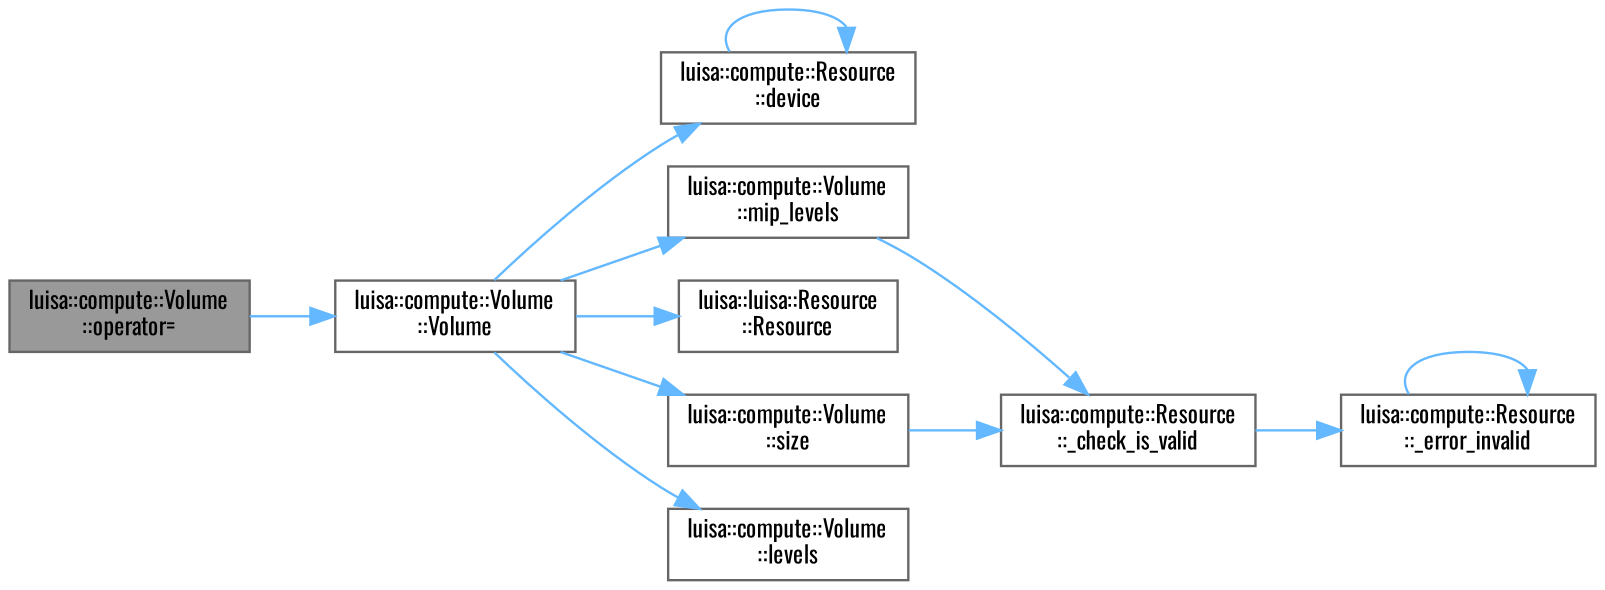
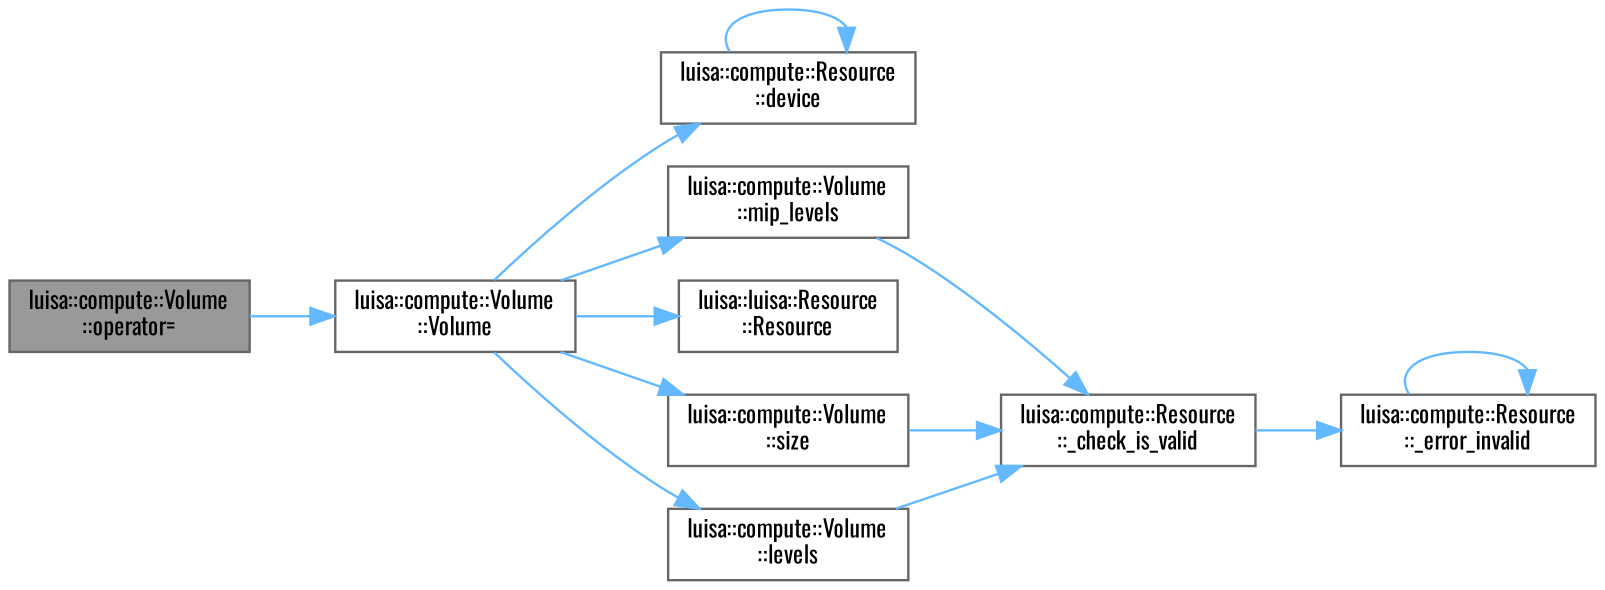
edge "luisa::compute::Volume ::levels" -> "luisa::compute::Resource ::_check_is_valid": added
